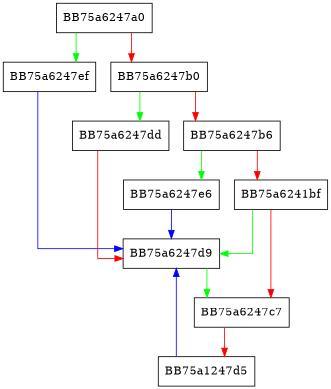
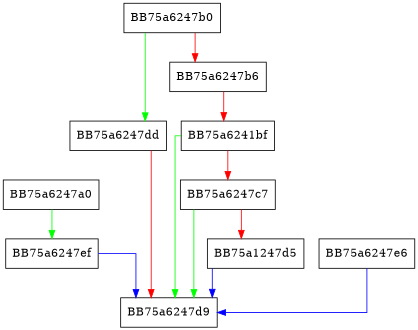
edge "BB75a6247a0" -> "BB75a6247b0": removed
edge "BB75a6247b6" -> "BB75a6247e6": removed
edge "BB75a6247d9" -> "BB75a6247c7": reversed
